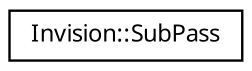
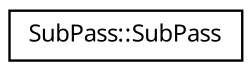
node "Invision::SubPass": label "Invision::SubPass" -> "SubPass::SubPass"
